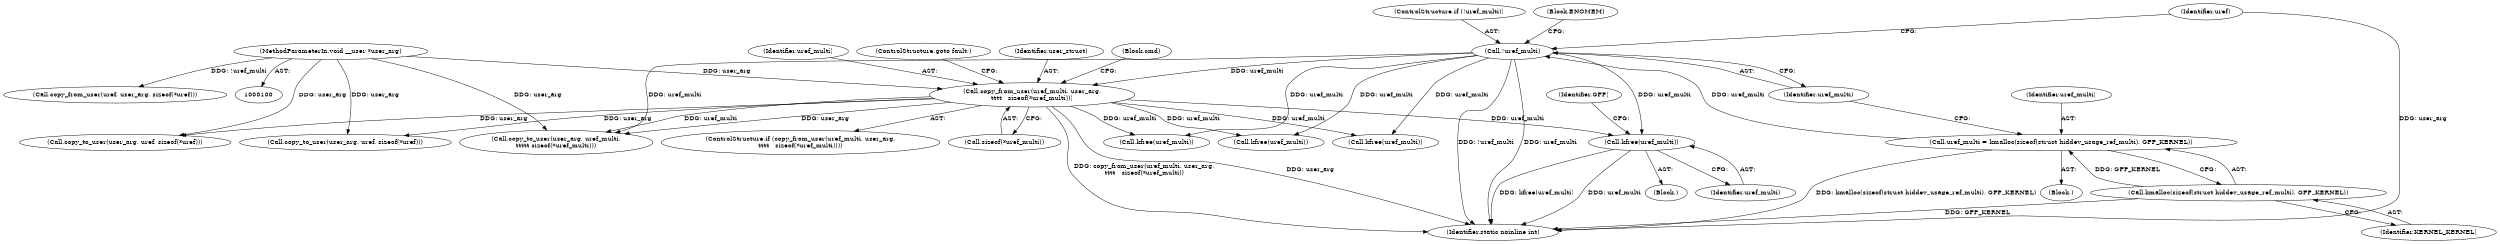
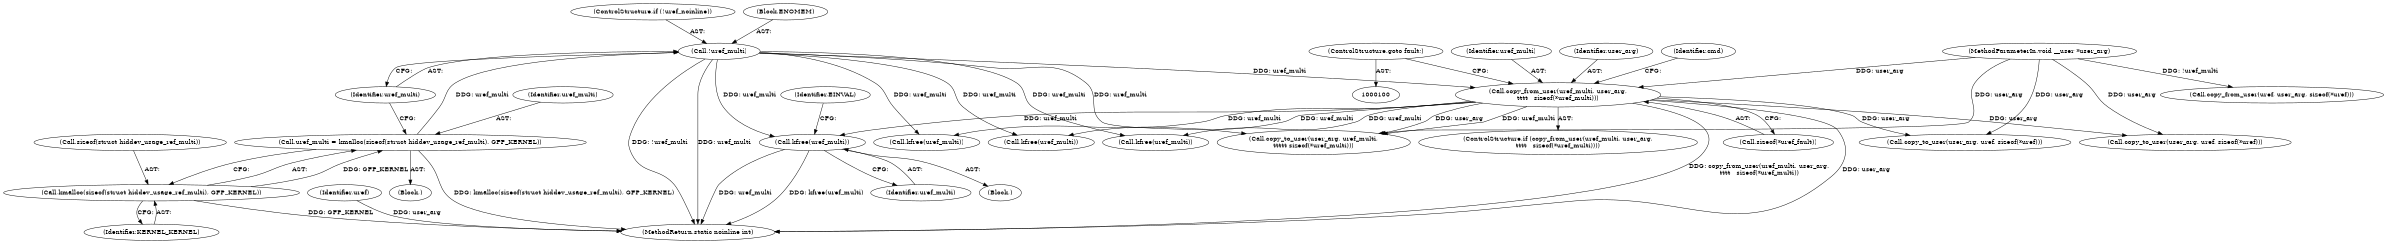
node "(ControlStructure,if (!uref_multi))": label "(ControlStructure,if (!uref_multi))" -> "(ControlStructure,if (!uref_noinline))"
edge "(Identifier,uref)" -> "(Call,!uref_multi)": removed, label "CFG:"
edge "(Block,ENOMEM)" -> "(Call,!uref_multi)": label "CFG: " -> "AST: "
node "(Identifier,user_struct)": label "(Identifier,user_struct)" -> "(Identifier,user_arg)"
node "(Block,cmd)": label "(Block,cmd)" -> "(Identifier,cmd)"
edge "(MethodParameterIn,void __user *user_arg)" -> "1000100": now "(ControlStructure,goto fault;)" -> "1000100"
node "(Identifier,GFP)": label "(Identifier,GFP)" -> "(Identifier,EINVAL)"
node "(Call,sizeof(struct hiddev_usage_ref_multi))": added
node "(Call,sizeof(*uref_multi))": label "(Call,sizeof(*uref_multi))" -> "(Call,sizeof(*uref_fault))"
node "(Identifier,static noinline int)": label "(Identifier,static noinline int)" -> "(MethodReturn,static noinline int)"
